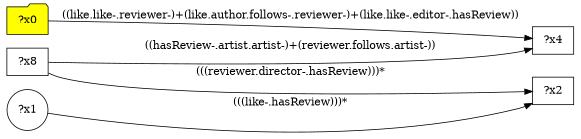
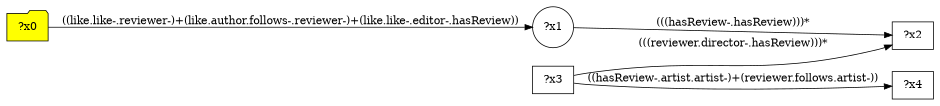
edge "?x0" -> "?x4": now "?x0" -> "?x1"
node "?x8": label "?x8" -> "?x3"
edge "?x1" -> "?x2": label "(((like-.hasReview)))*" -> "(((hasReview-.hasReview)))*"
